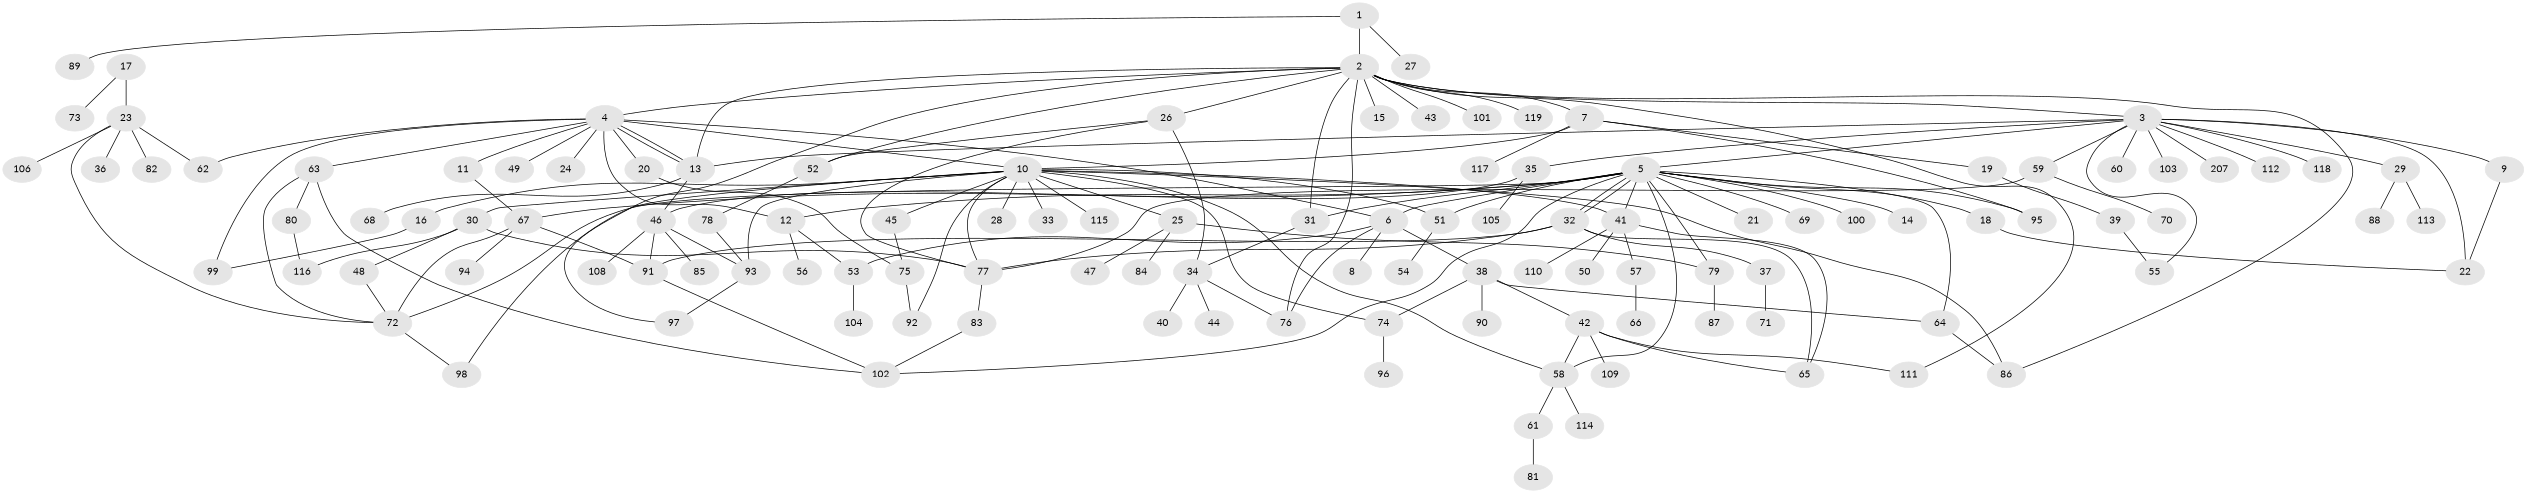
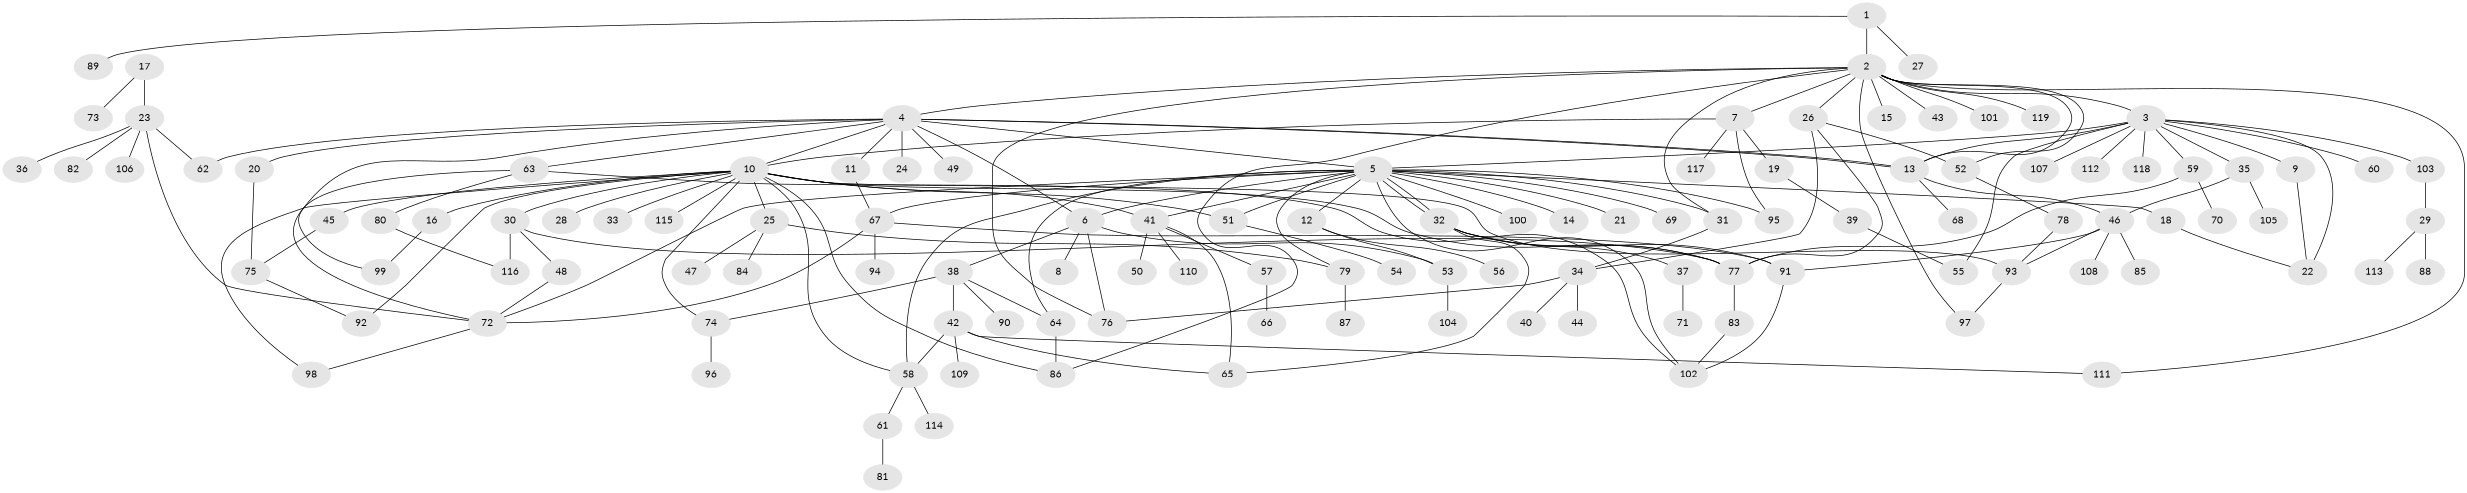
edge "3" -- "29": now "103" -- "29"
node "207": label "207" -> "107"
edge "4" -- "12": now "4" -- "5"
